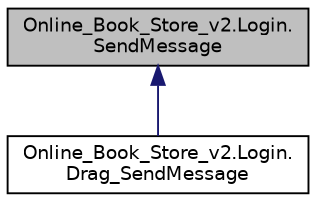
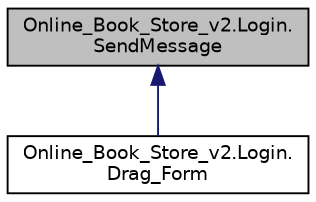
node "Online_Book_Store_v2.Login. Drag_SendMessage": label "Online_Book_Store_v2.Login. Drag_SendMessage" -> "Online_Book_Store_v2.Login. Drag_Form"
